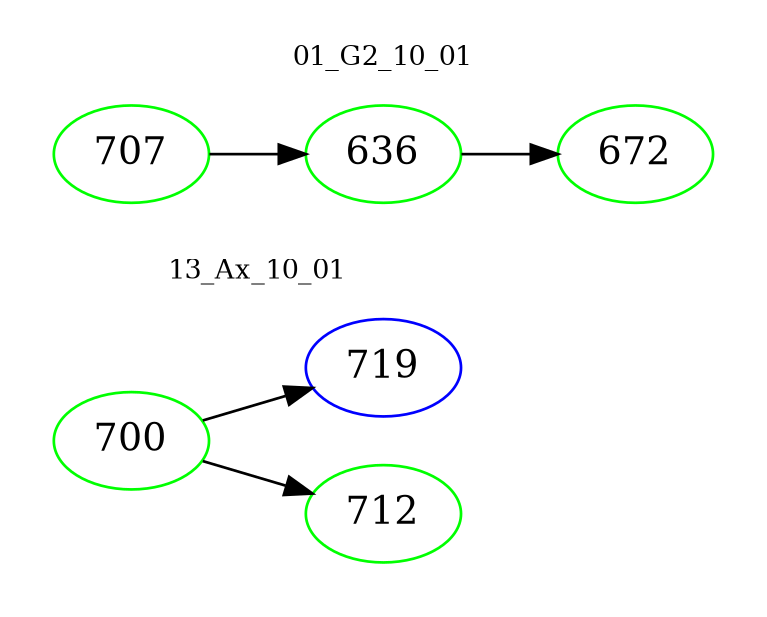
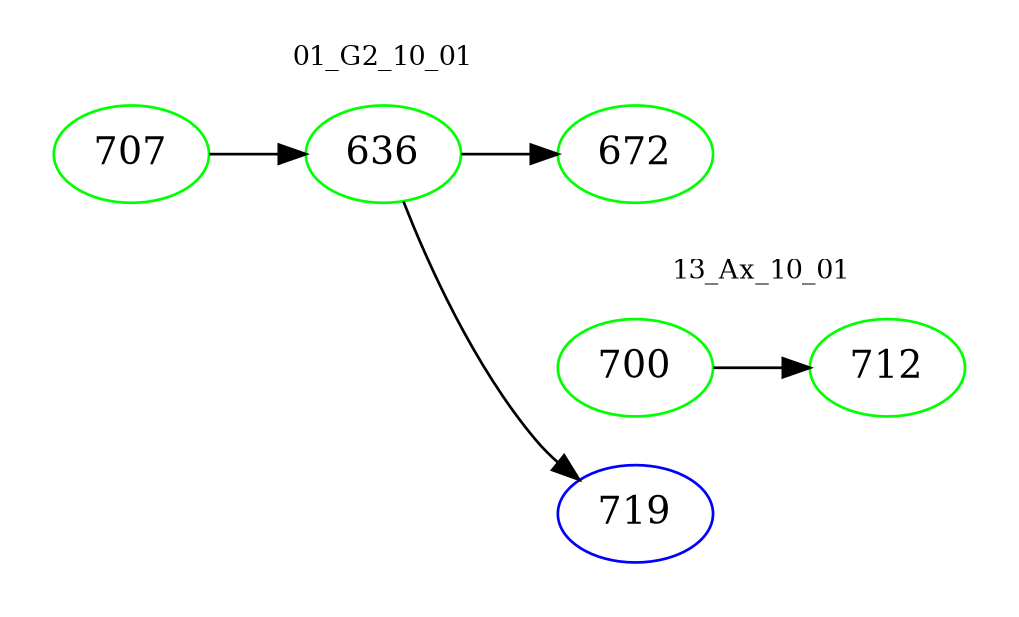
edge "700" -> "719": now "636" -> "719"
